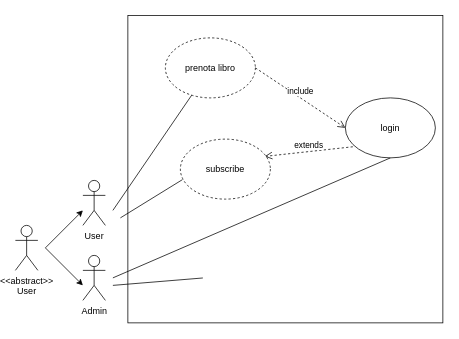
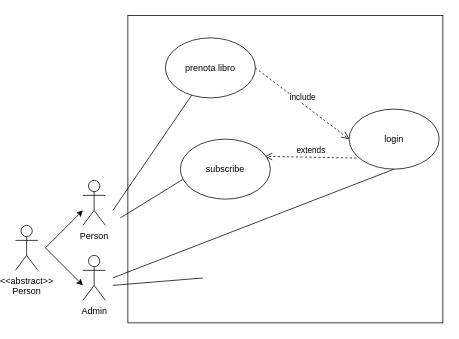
node "prenota libro": style dashed -> solid
node "login": moved (390, 128) -> (394, 139)
node "subscribe": style dashed -> solid
node "User": label "User" -> "Person"
node "<<abstract>> User": label "<<abstract>> User" -> "<<abstract>> Person"
